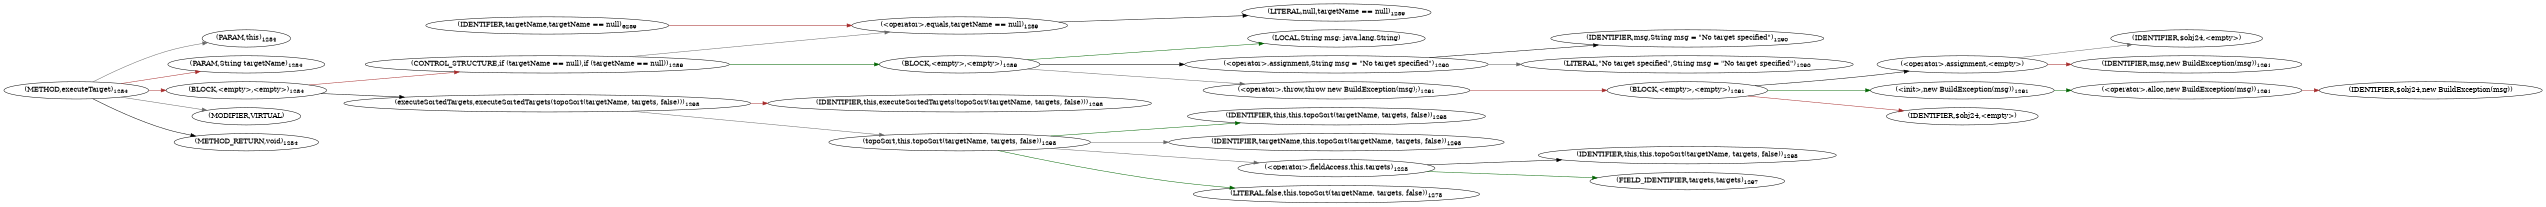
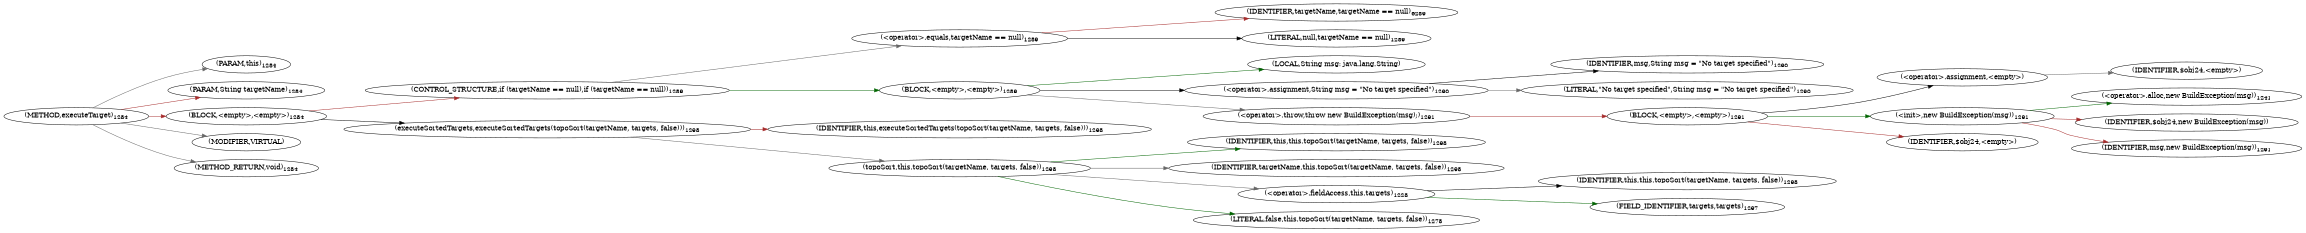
edge "(IDENTIFIER,targetName,targetName == null)" -> "(<operator>.equals,targetName == null)": reversed
edge "(<operator>.assignment,<empty>)" -> "(IDENTIFIER,msg,new BuildException(msg))": now "(<init>,new BuildException(msg))" -> "(IDENTIFIER,msg,new BuildException(msg))"
node "(<operator>.alloc,new BuildException(msg))": text "1291" -> "1241"
edge "(<operator>.alloc,new BuildException(msg))" -> "(IDENTIFIER,$obj24,new BuildException(msg))": now "(<init>,new BuildException(msg))" -> "(IDENTIFIER,$obj24,new BuildException(msg))"
edge "(METHOD,executeTarget)" -> "(METHOD_RETURN,void)": color black -> gray40
